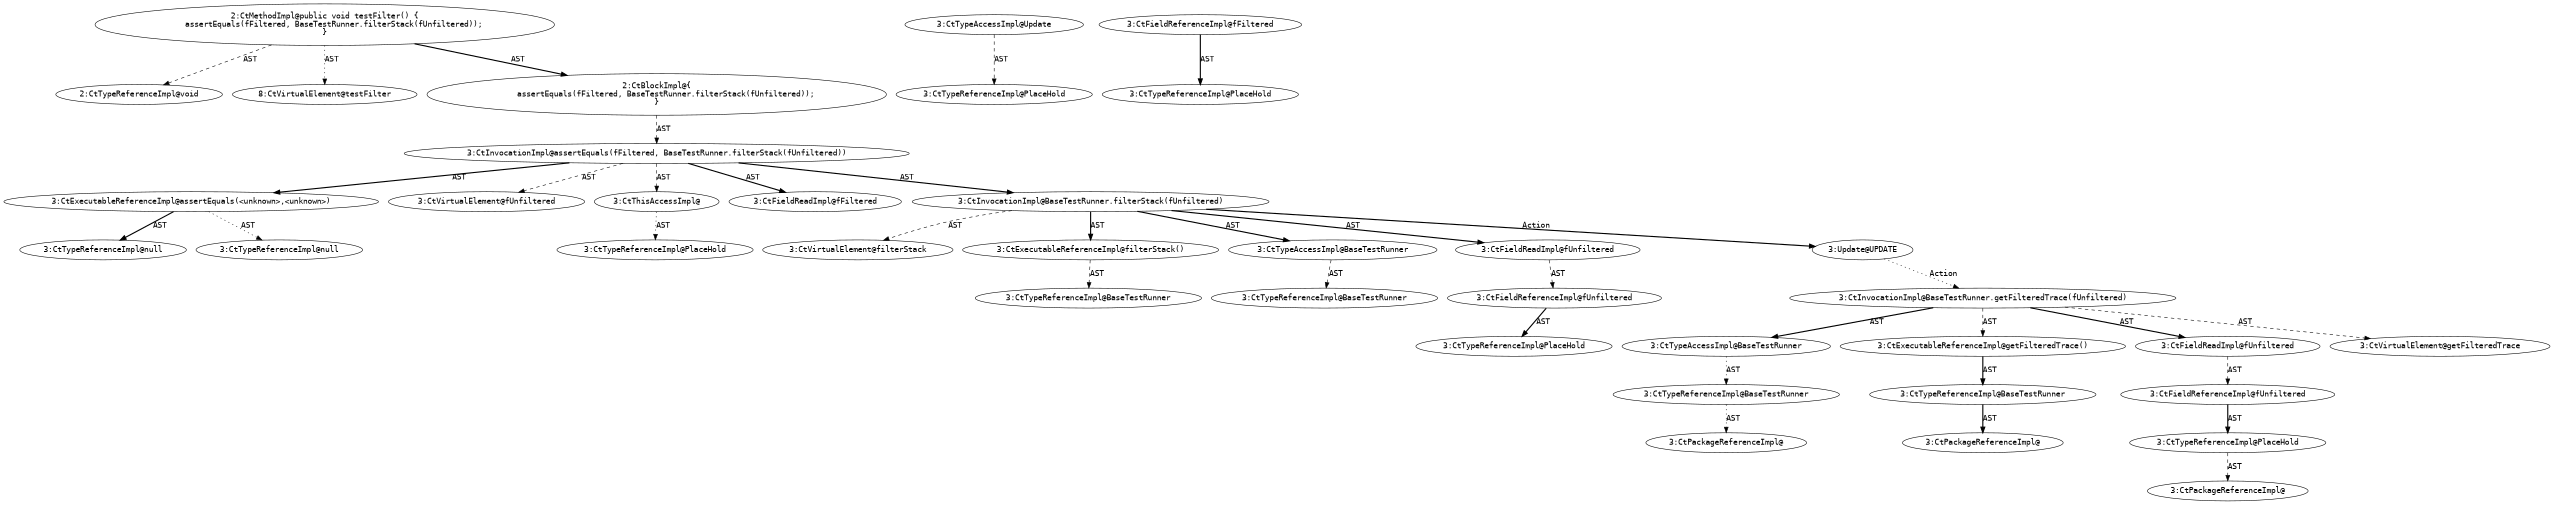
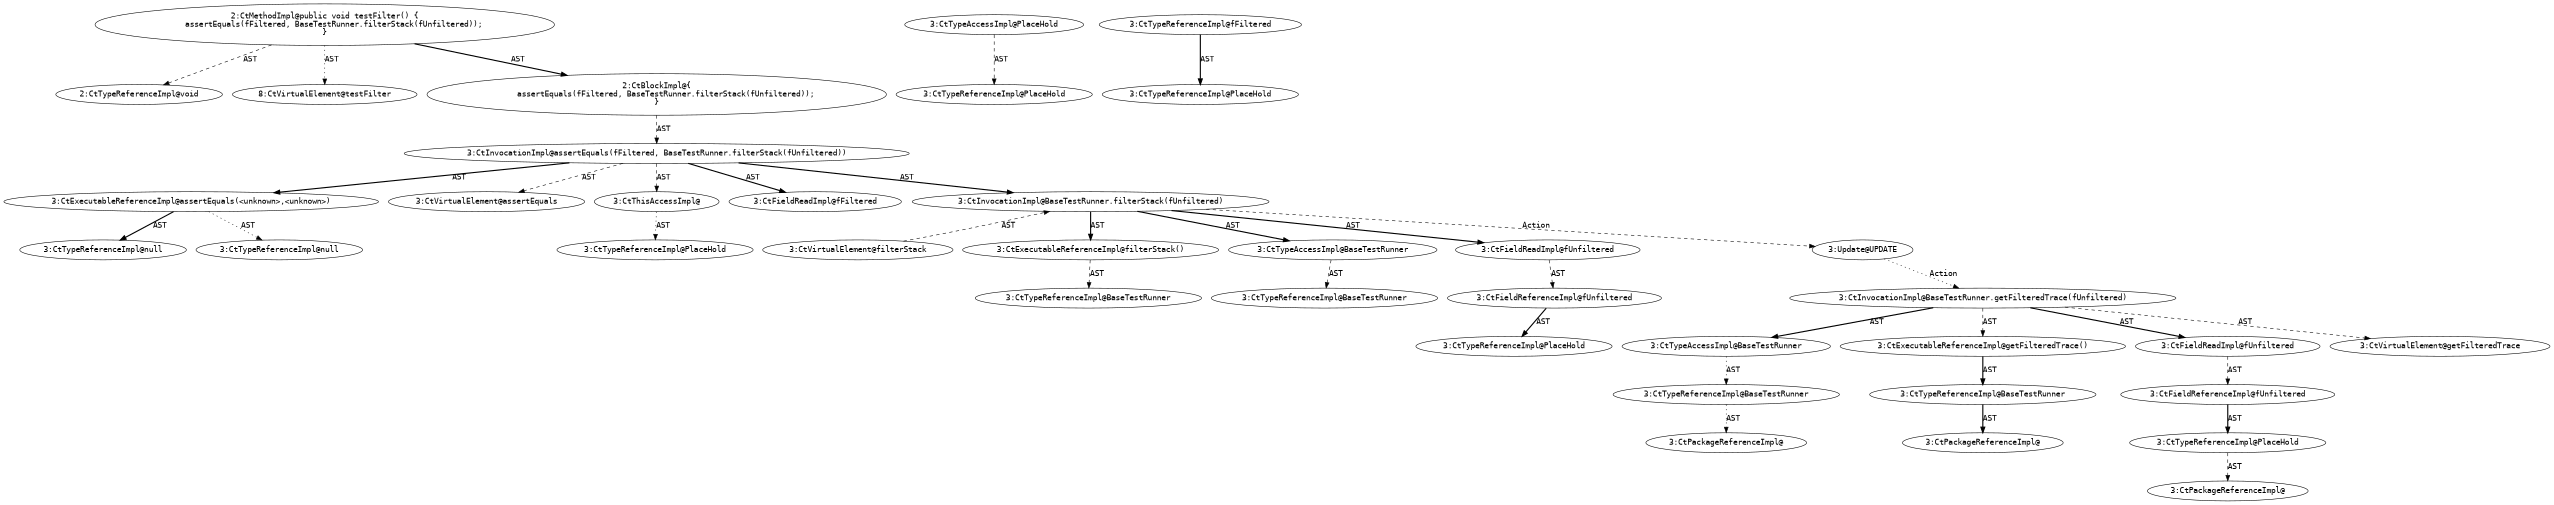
node "3:CtTypeAccessImpl@Update": label "3:CtTypeAccessImpl@Update" -> "3:CtTypeAccessImpl@PlaceHold"
node "3:CtFieldReferenceImpl@fFiltered": label "3:CtFieldReferenceImpl@fFiltered" -> "3:CtTypeReferenceImpl@fFiltered"
node "3:CtVirtualElement@fUnfiltered": label "3:CtVirtualElement@fUnfiltered" -> "3:CtVirtualElement@assertEquals"
edge "3:CtInvocationImpl@BaseTestRunner.filterStack(fUnfiltered)" -> "3:CtVirtualElement@filterStack": reversed
edge "3:CtInvocationImpl@BaseTestRunner.filterStack(fUnfiltered)" -> "3:Update@UPDATE": style bold -> dashed
